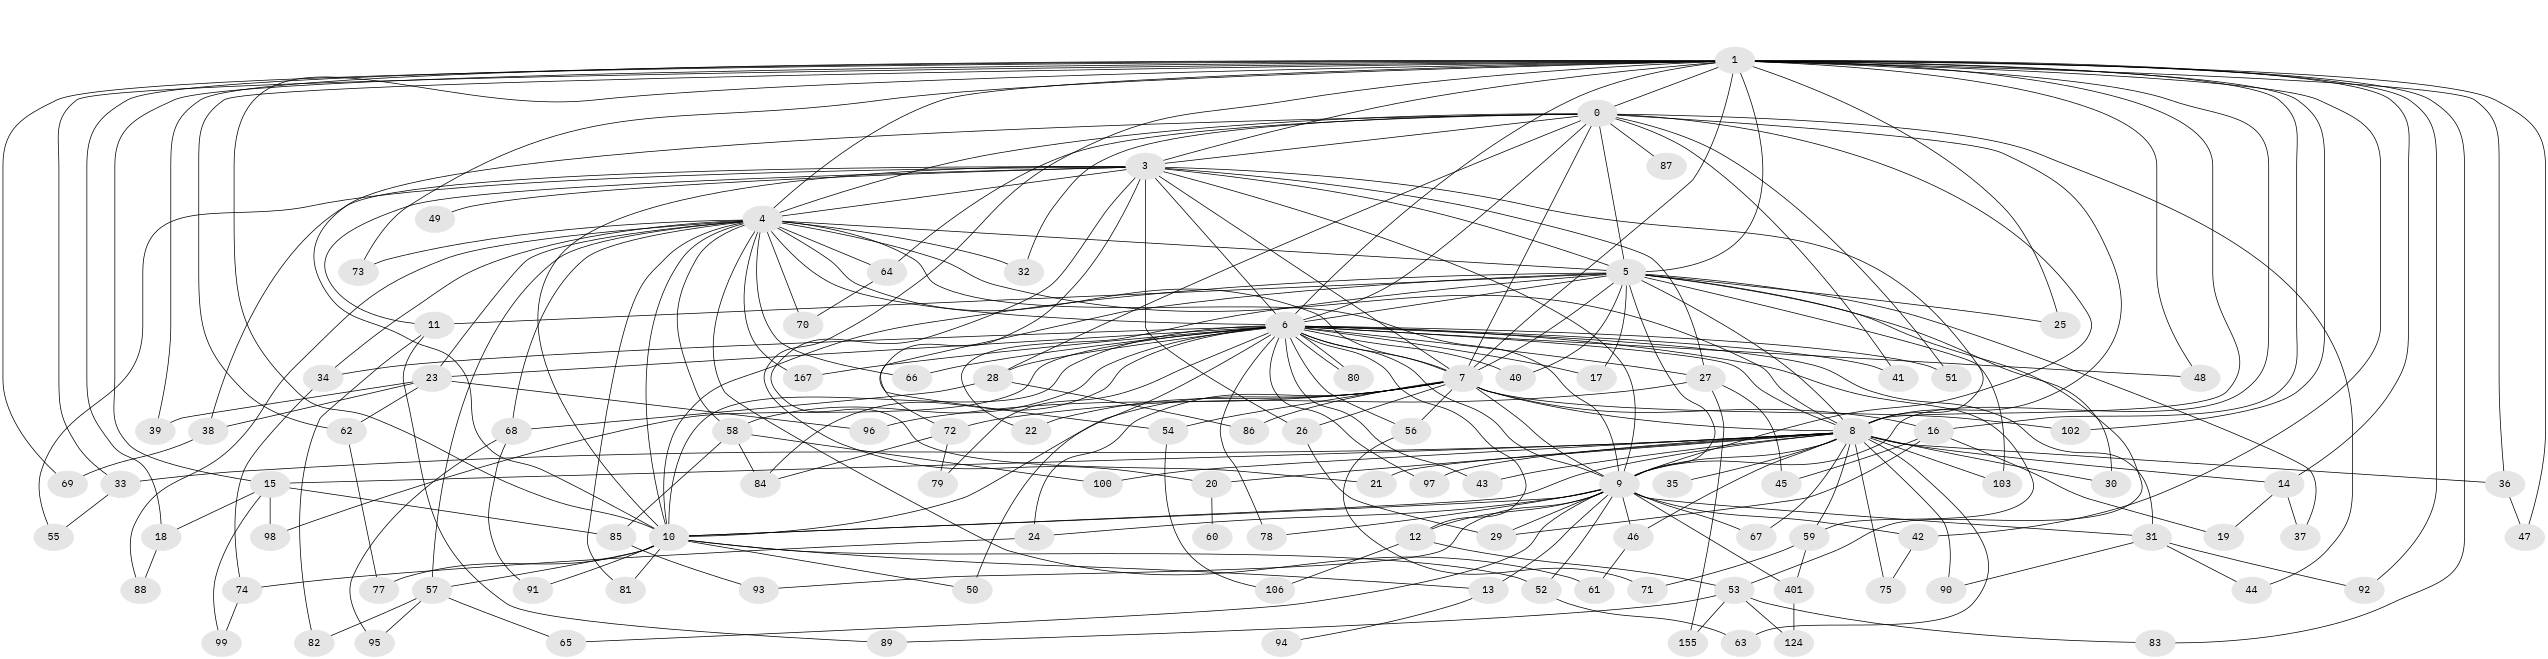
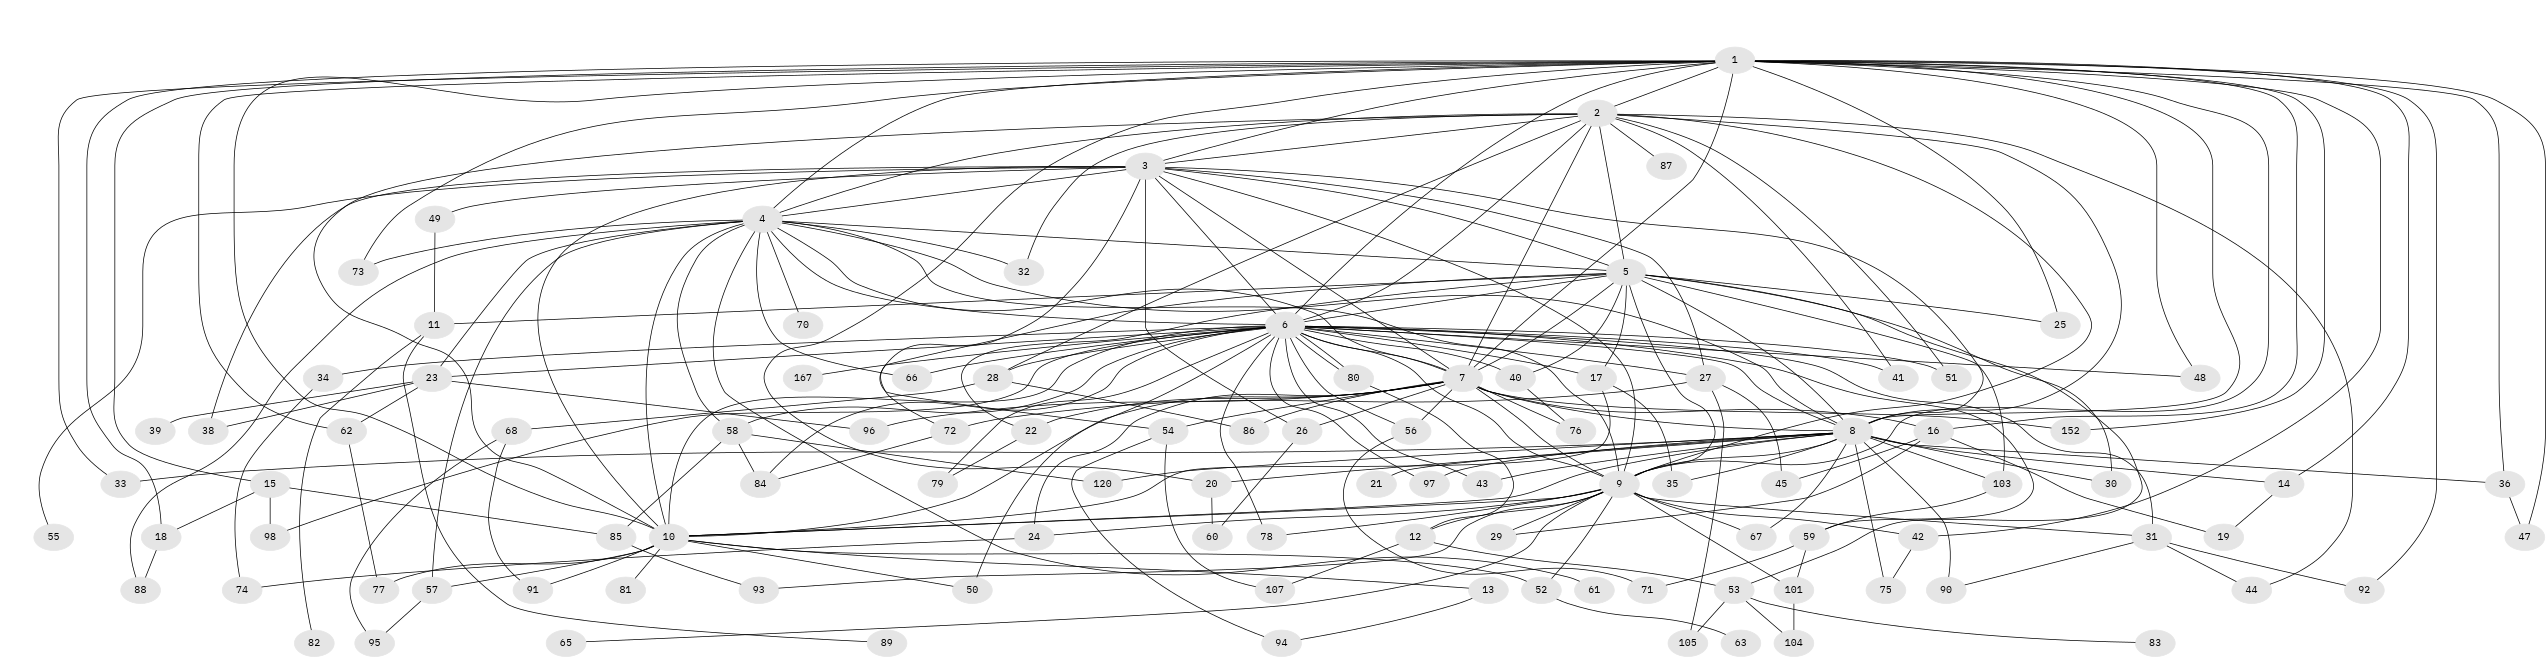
edge "1" -- "39": removed
node "0": label "0" -> "2"
edge "1" -- "83": removed
edge "3" -- "11": now "49" -- "11"
edge "1" -- "5": removed
edge "4" -- "34": removed
edge "4" -- "68": removed
node "64": removed
edge "4" -- "167": removed
edge "5" -- "10": now "17" -- "10"
edge "4" -- "81": removed
edge "3" -- "21": removed
edge "6" -- "12": now "80" -- "12"
edge "17" -- "35": added
node "76": added
node "102": label "102" -> "152"
edge "72" -- "79": now "22" -- "79"
edge "8" -- "15": removed
edge "8" -- "59": now "103" -- "59"
node "69": removed
node "100": label "100" -> "120"
edge "26" -- "29": now "26" -- "60"
edge "33" -- "55": removed
node "46": removed
node "37": removed
edge "9" -- "13": removed
edge "54" -- "94": added
node "106": label "106" -> "107"
node "401": label "401" -> "101"
edge "8" -- "63": removed
edge "57" -- "82": removed
edge "57" -- "65": removed
edge "53" -- "89": removed
node "99": removed
node "155": label "155" -> "105"
node "124": label "124" -> "104"
